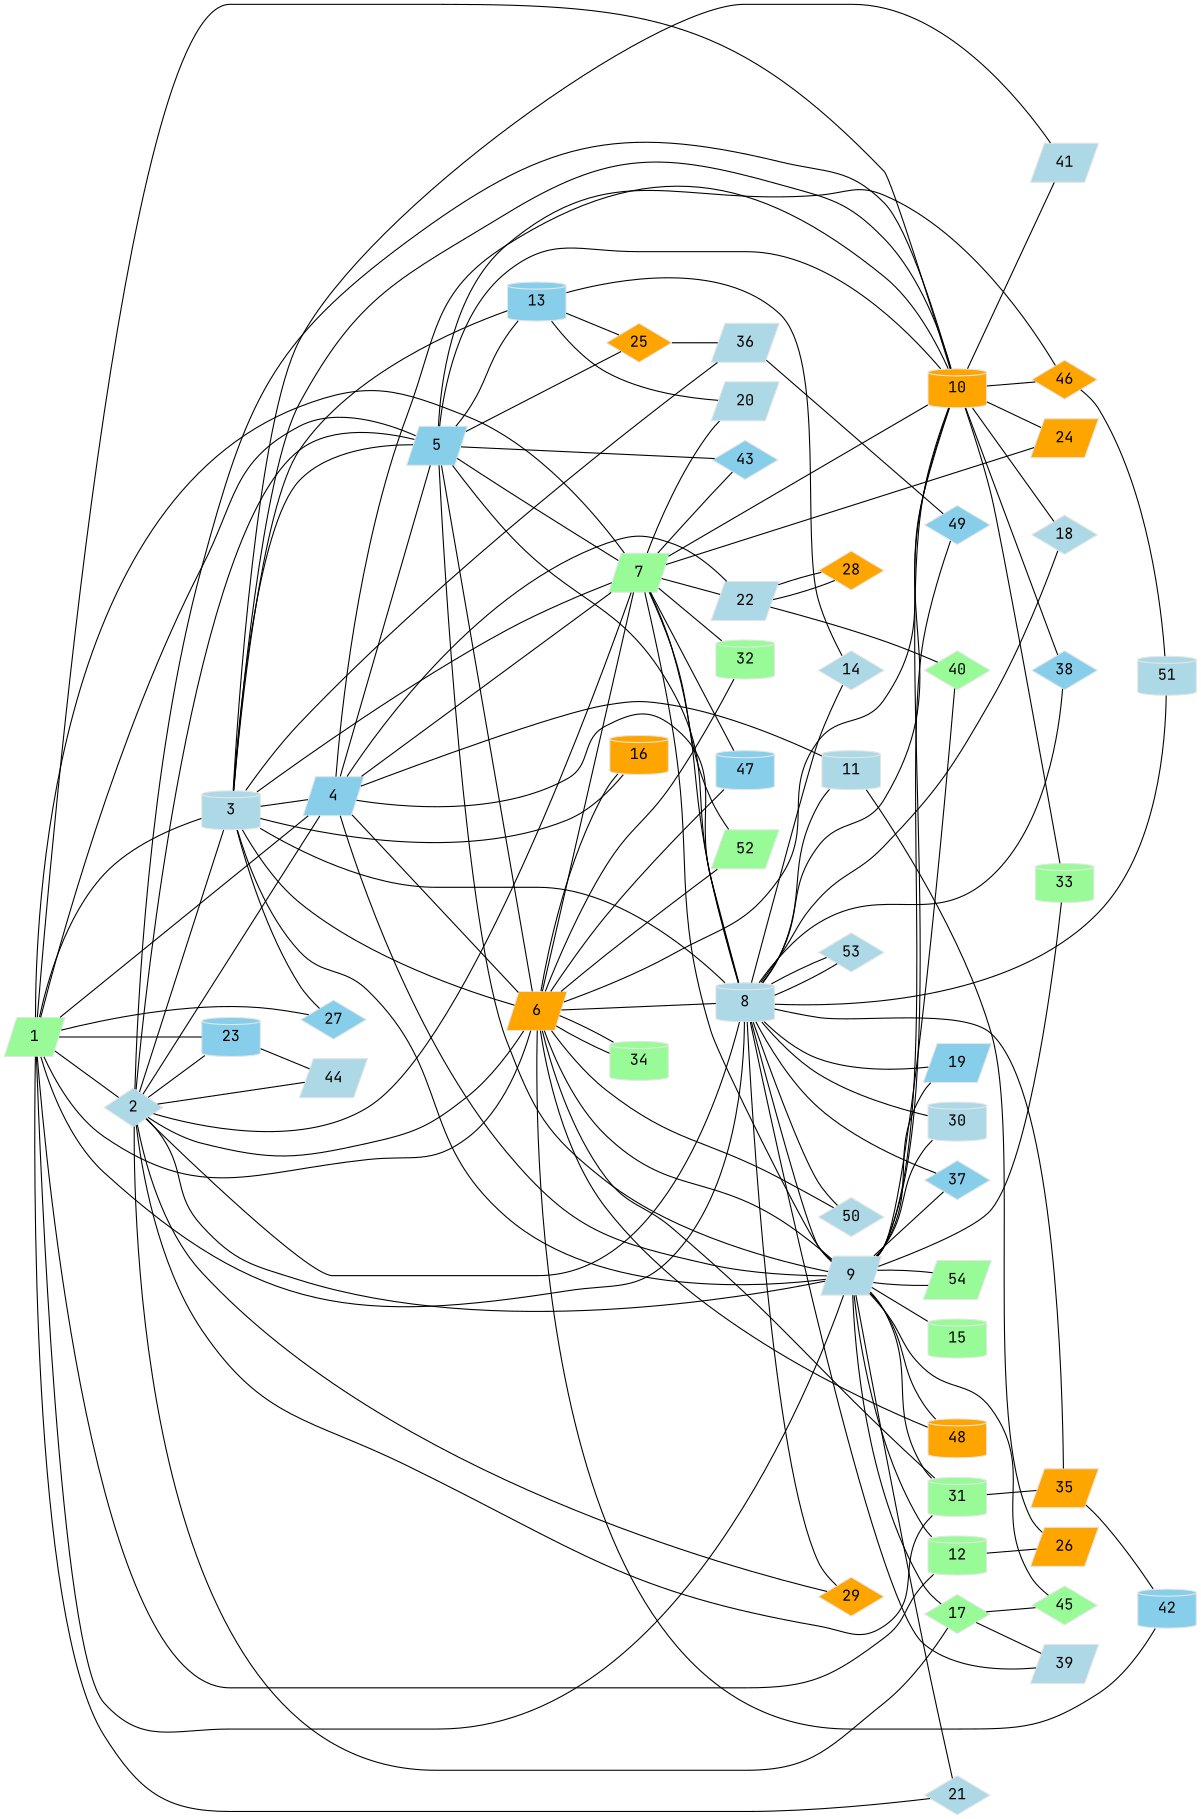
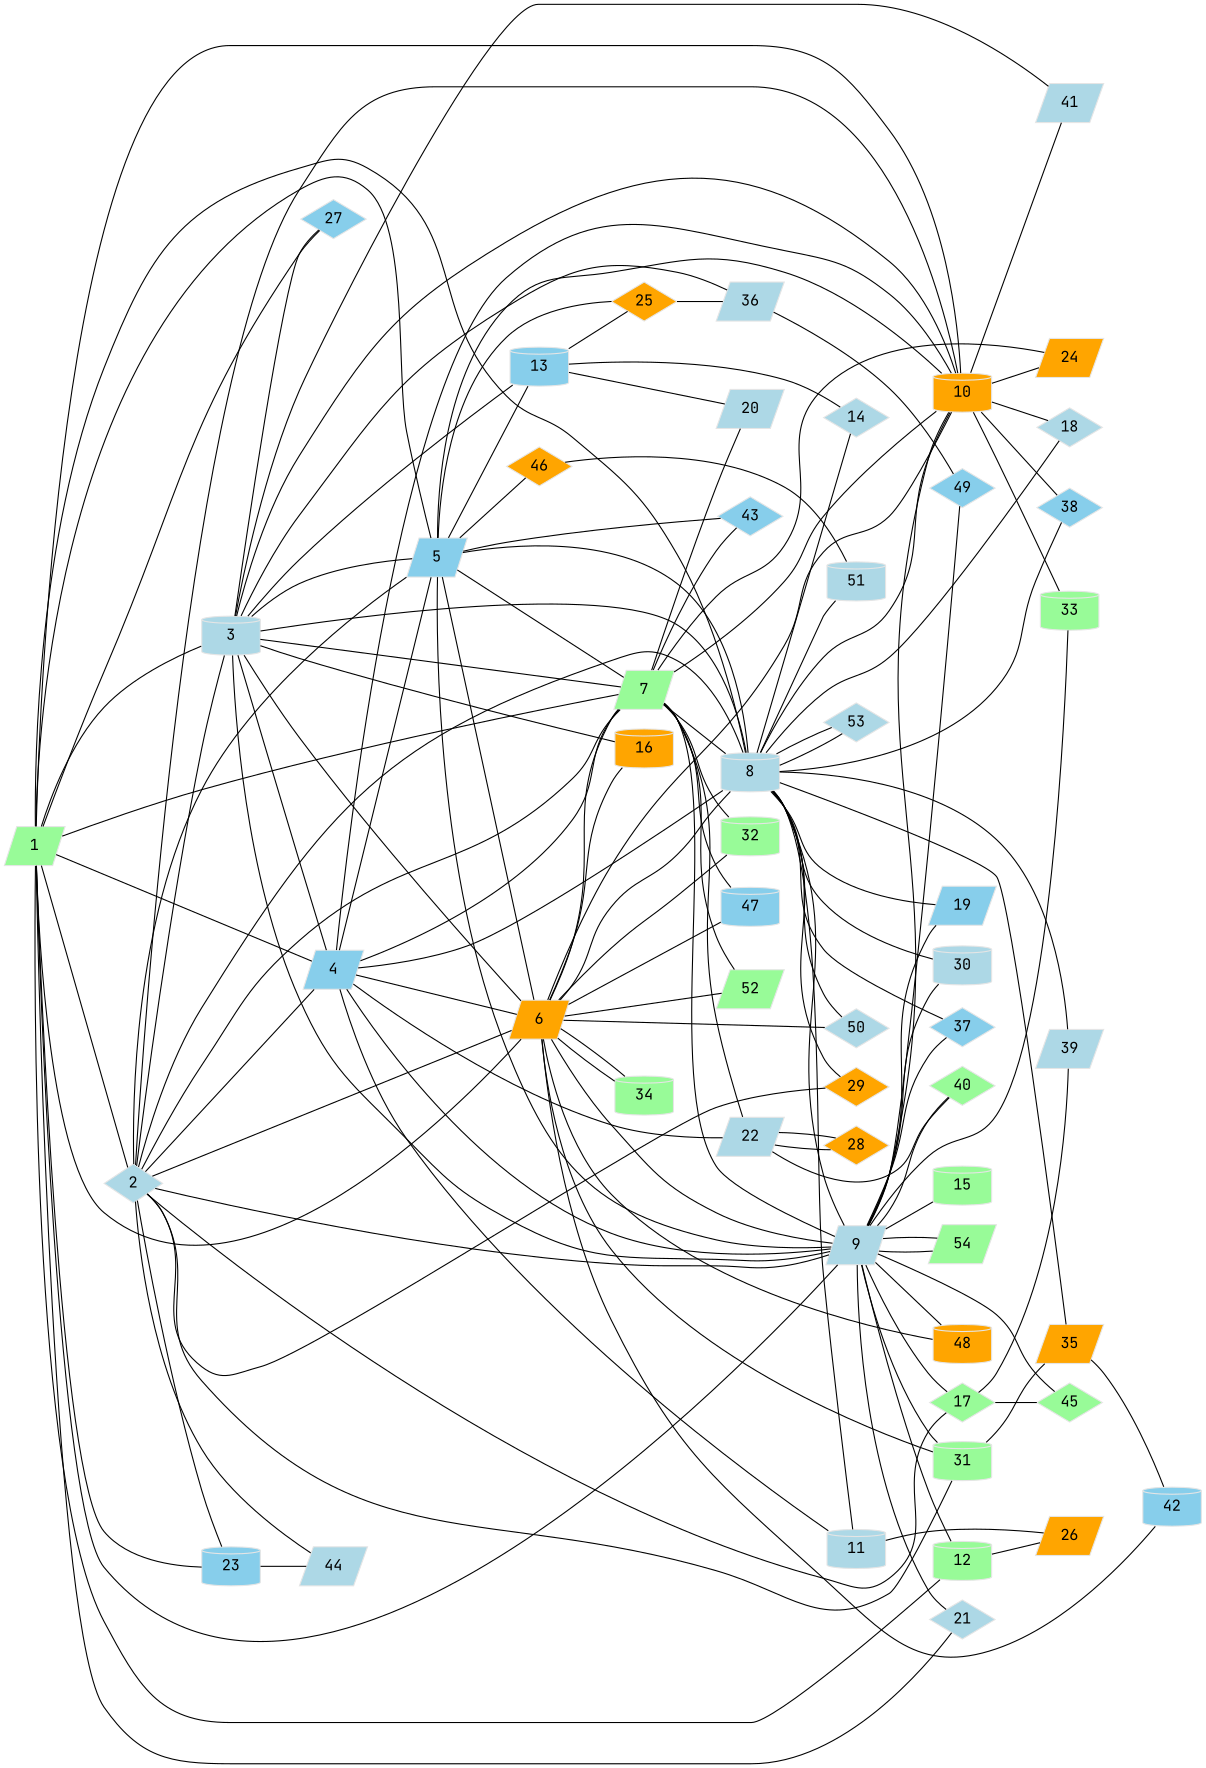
edge "46" -- "10": removed
